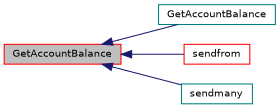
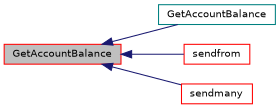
node "sendmany": color teal -> red
